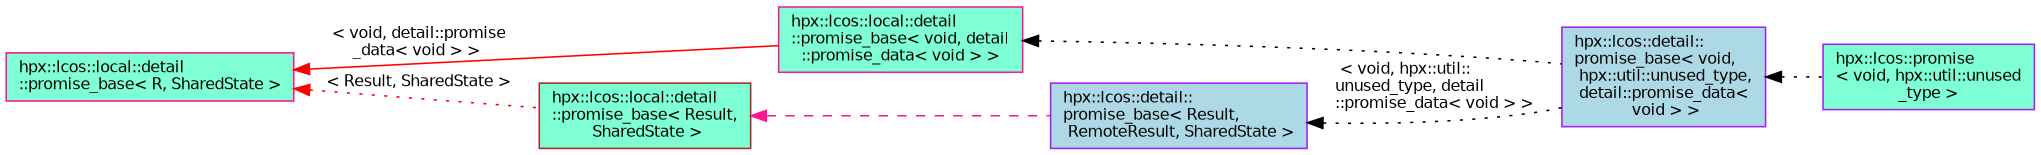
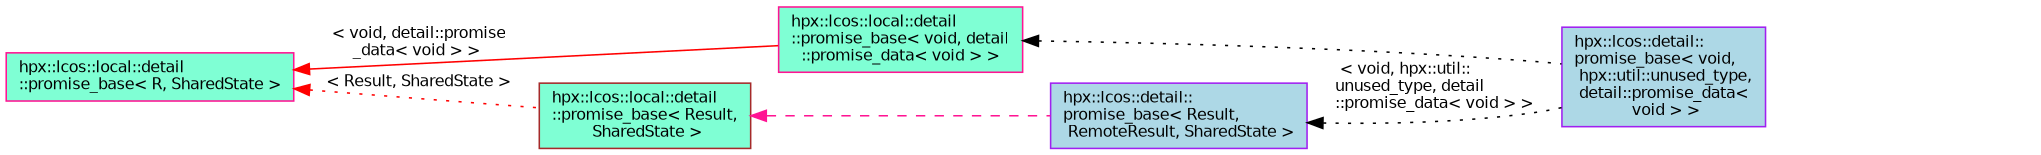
node "hpx::lcos::promise < void, hpx::util::unused _type >": removed
